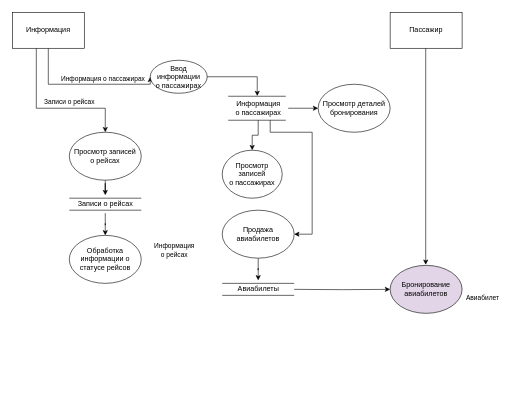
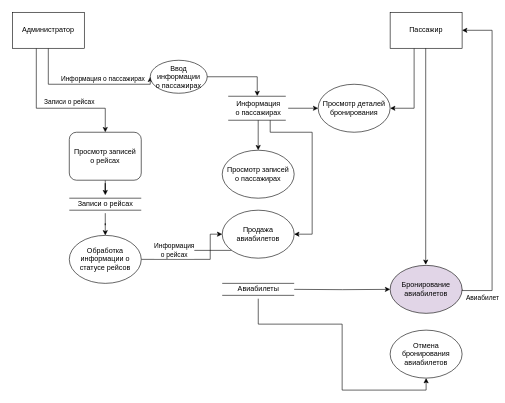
node "Информация": label "Информация" -> "Администратор"
edge "Пассажир" -> "Просмотр деталей бронирования": added
node "Просмотр записей о рейсах": shape ellipse -> rounded rectangle
node "Просмотр записей о пассажирах": size 60x48 -> 72x48
edge "Обработка информации о статусе рейсов" -> "Продажа авиабилетов": added
edge "Продажа авиабилетов" -> "Авиабилеты": now "Продажа авиабилетов" -> "Информация о рейсах"
edge "Бронирование авиабилетов" -> "Пассажир": added
edge "Авиабилеты" -> "Отмена бронирования авиабилетов": added
node "Отмена бронирования авиабилетов": added
